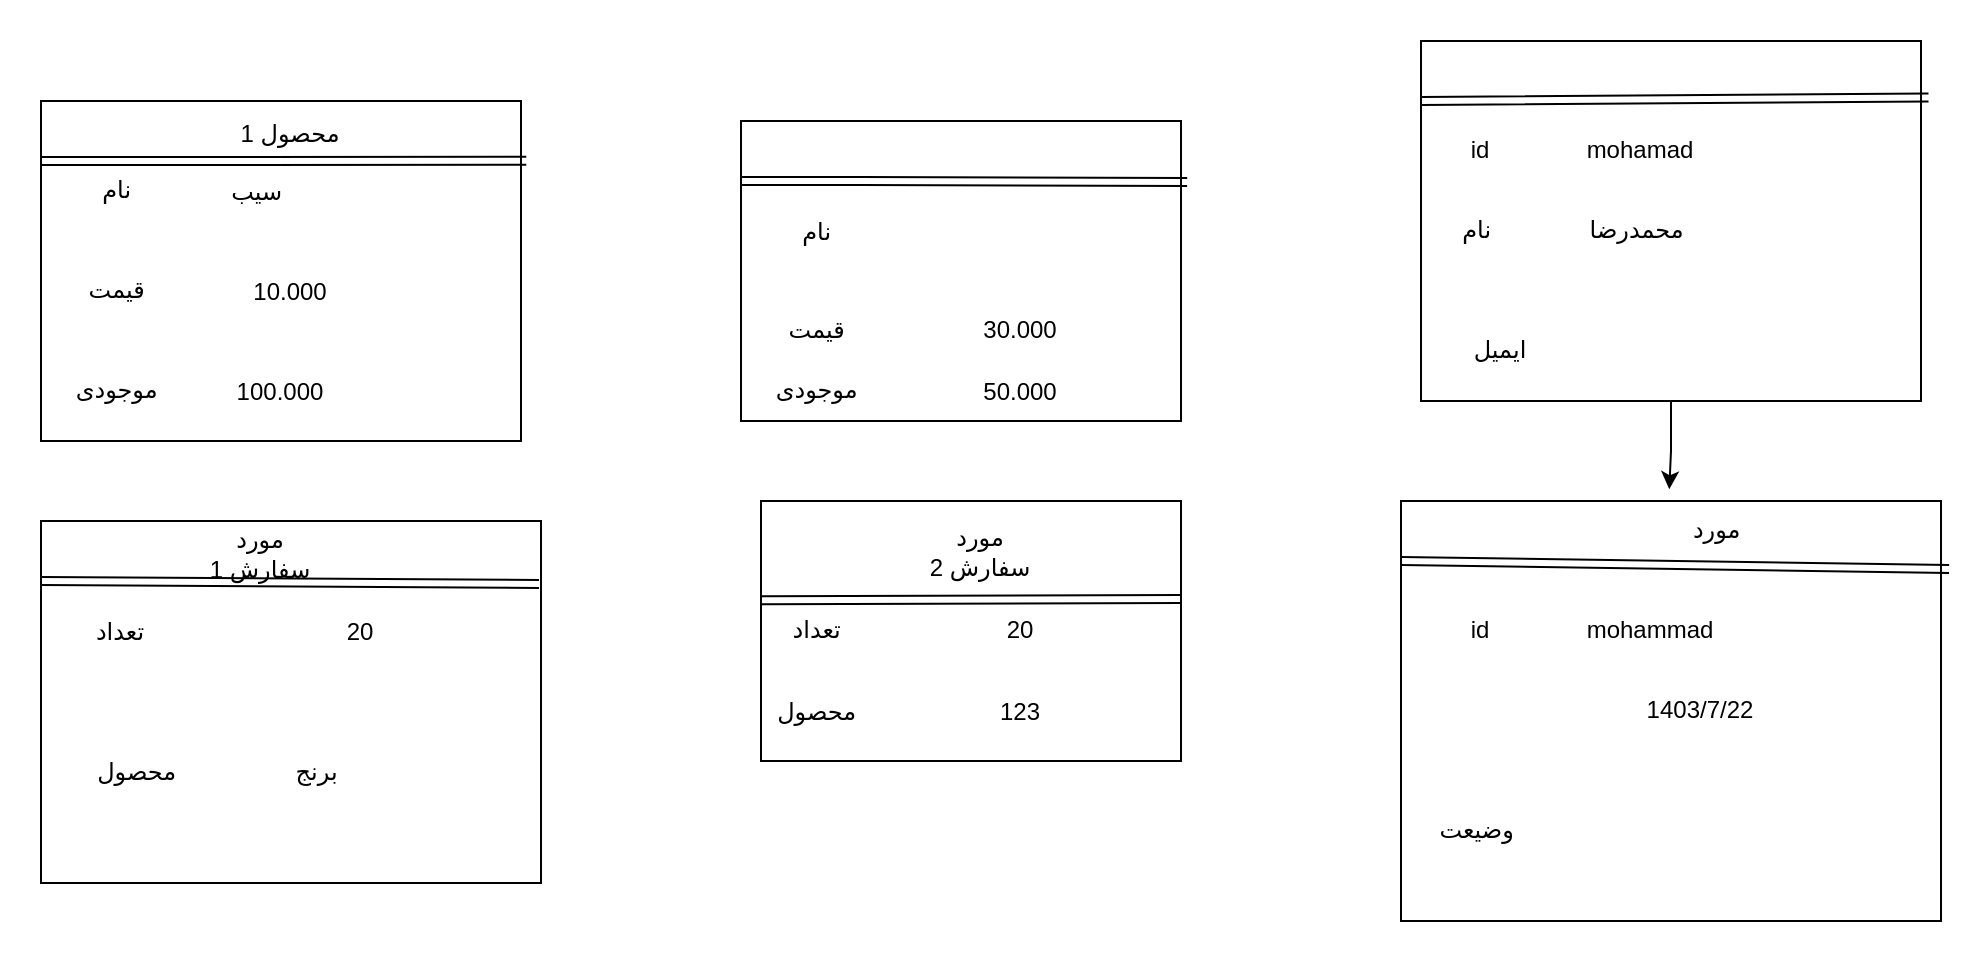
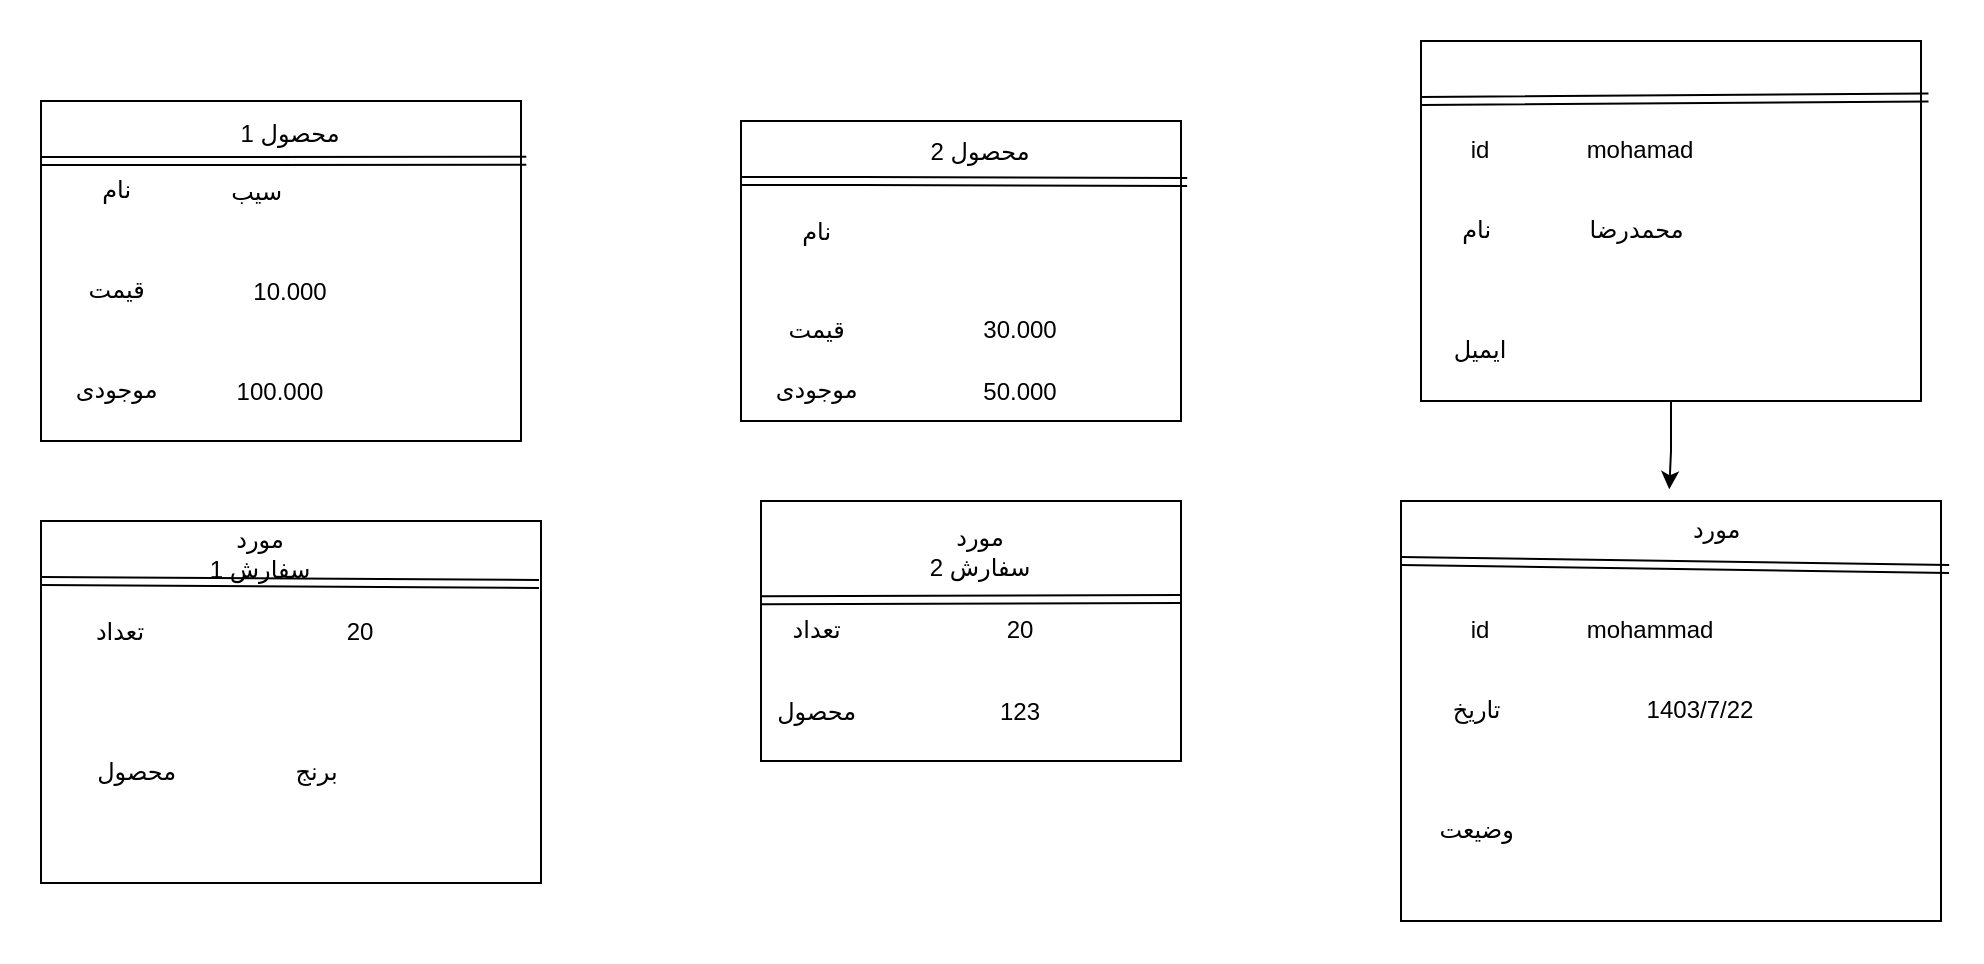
node "محصول 2": added
node "ایمیل": moved (1501, 351) -> (1481, 351)
node "تاریخ": added
